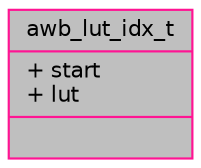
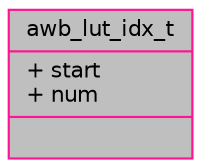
node "awb_lut_idx_t": text "+ lut" -> "+ num"
